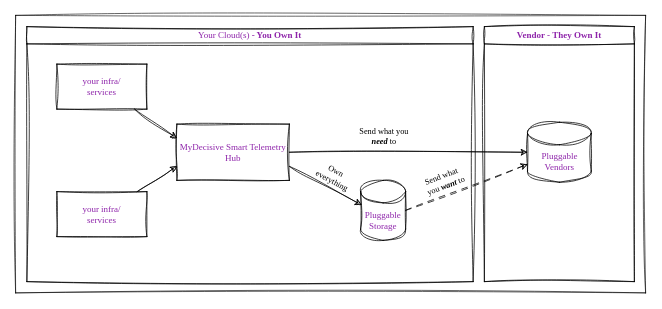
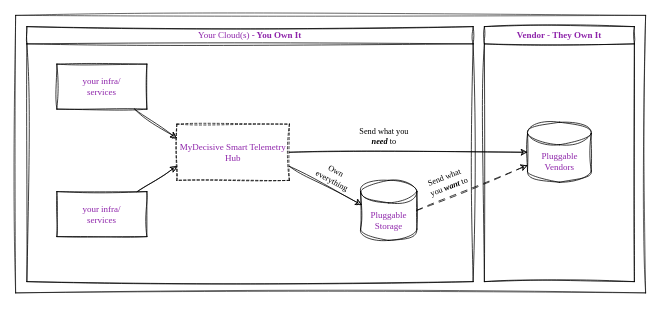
node "MyDecisive Smart Telemetry Hub": style solid -> dashed
node "Pluggable Storage": size 45x60 -> 56x60
